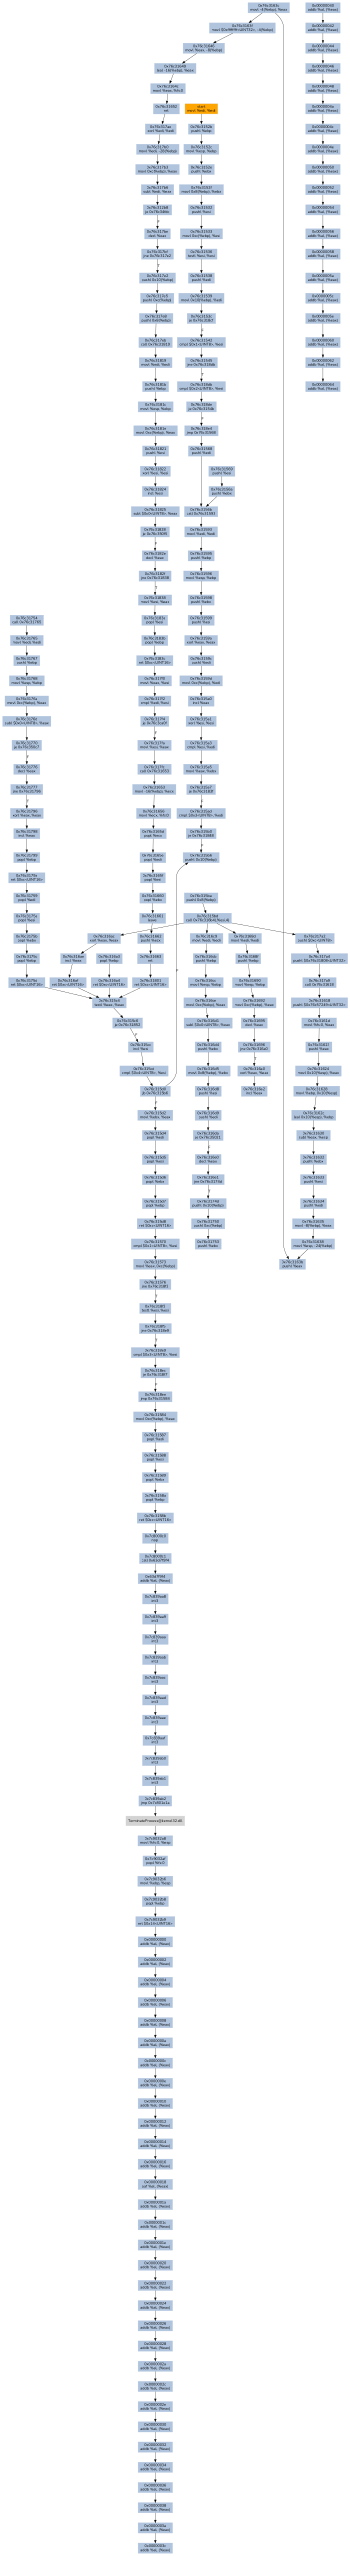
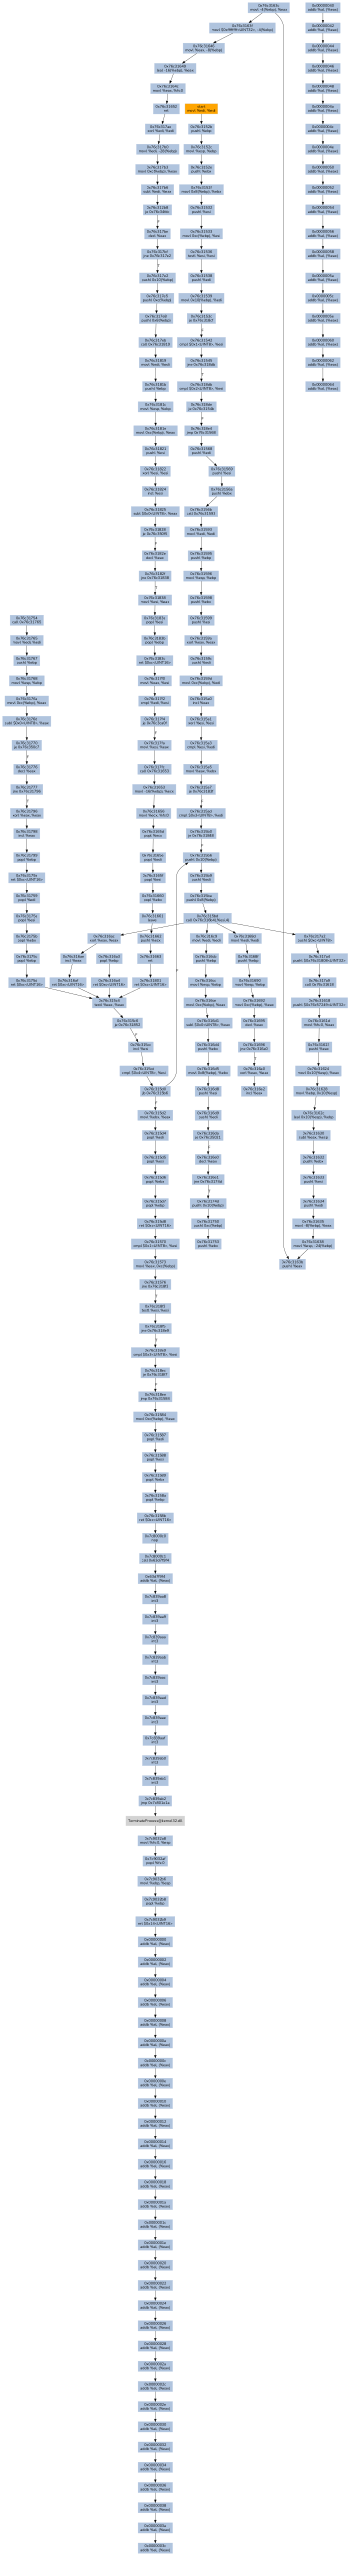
edge "0x76c31568 pushl %edi" -> "0x76c3156b call 0x76c31593": now "0x76c31568 pushl %edi" -> "0x76c31569 pushl %esi"
node "0x76c315b9 pushl %edi": added
node "0x00000018 aaf %al, (%eax)": label "0x00000018 aaf %al, (%eax)" -> "0x00000018 addb %al, (%eax)"
